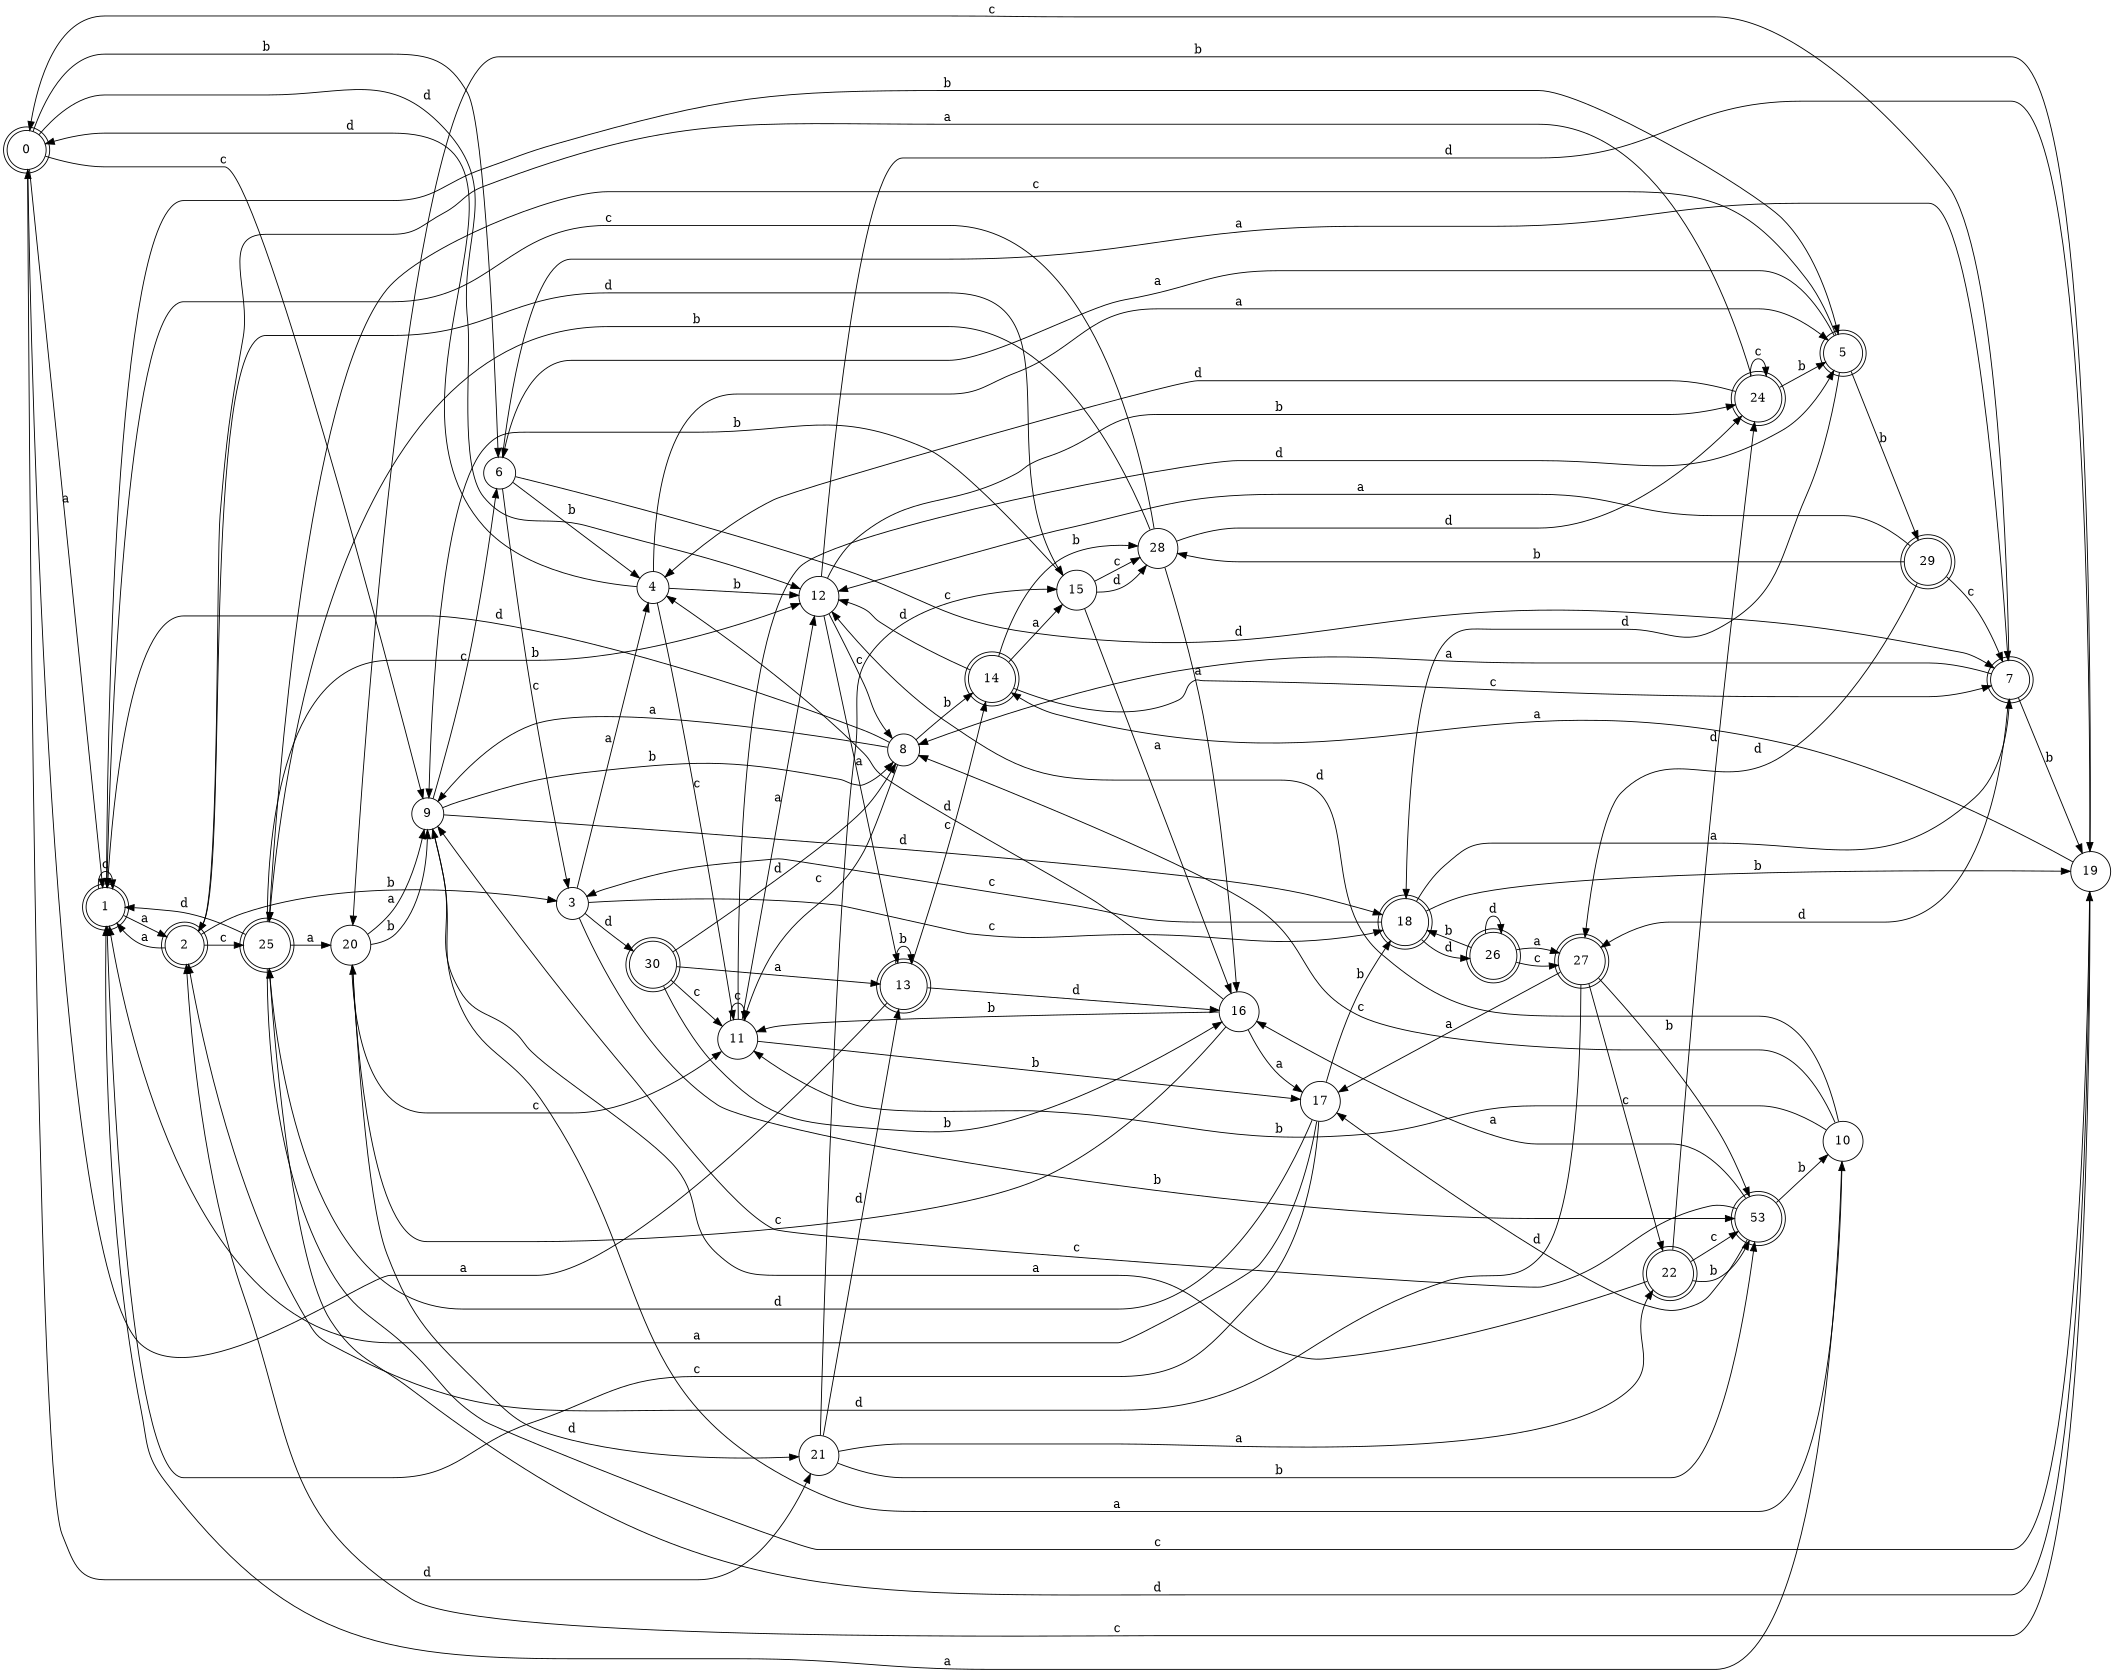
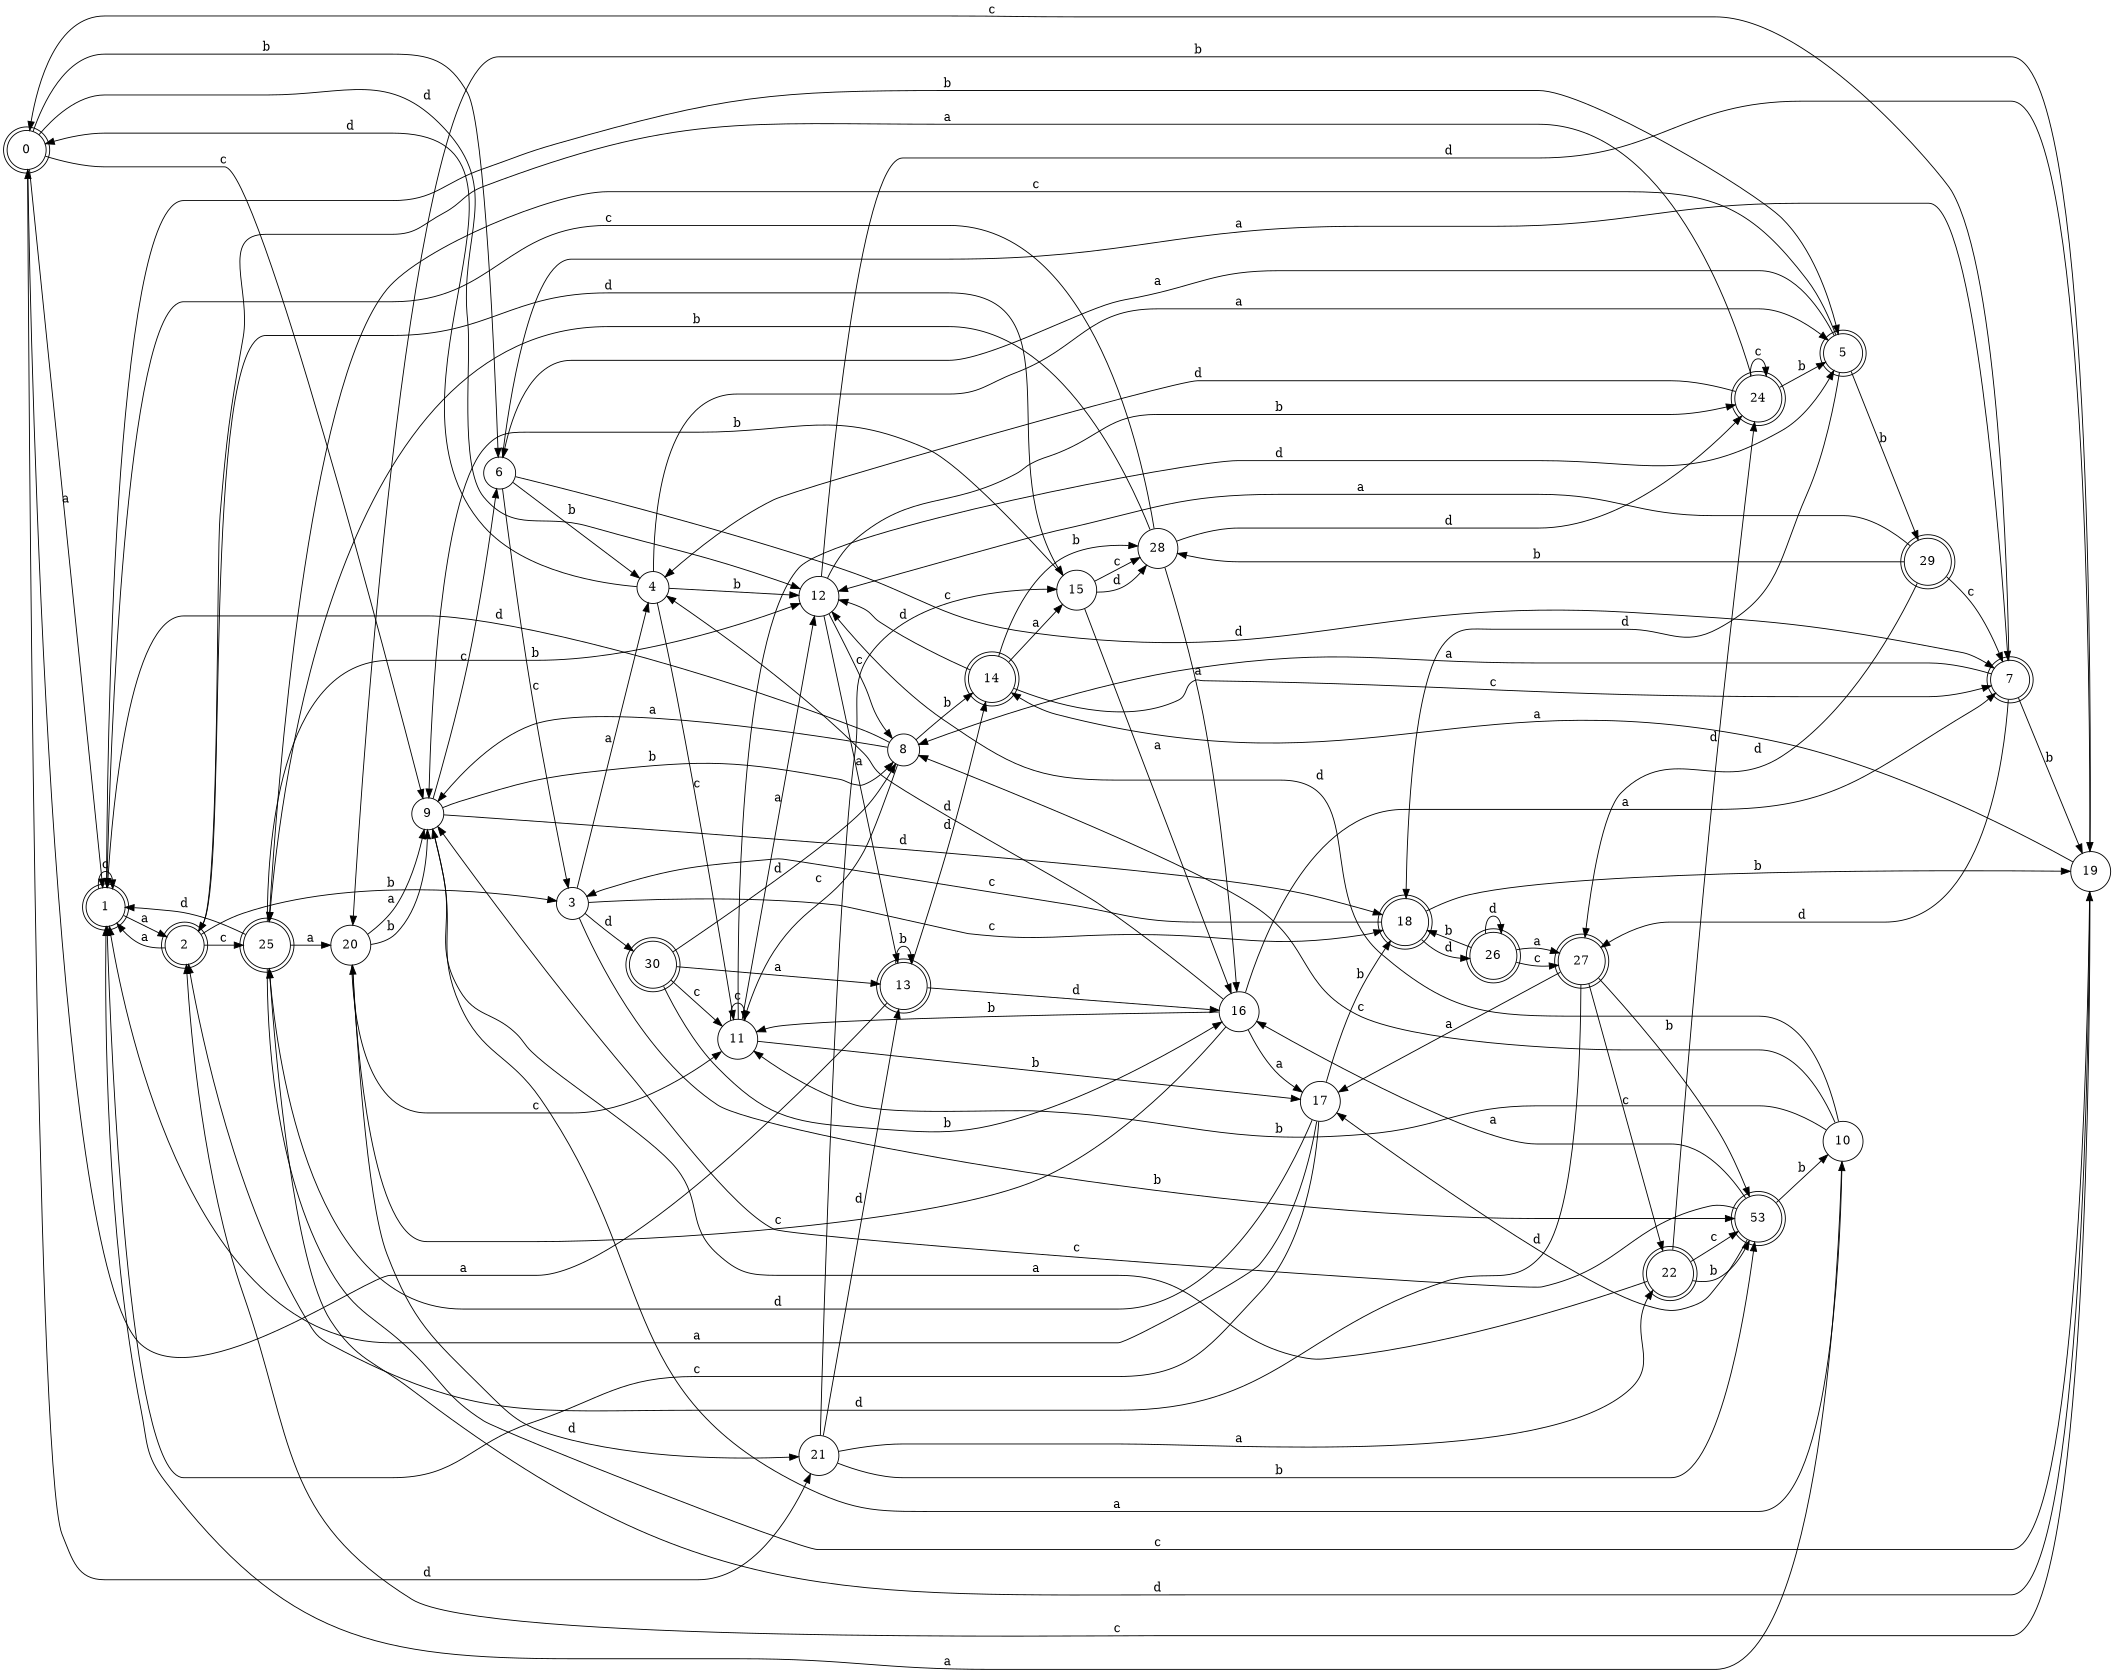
edge "13" -> "14": label "c" -> "d"
edge "18" -> "7": now "16" -> "7"
